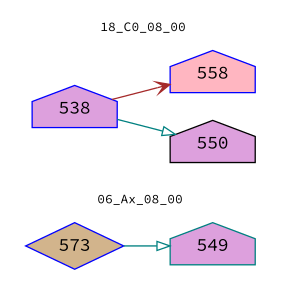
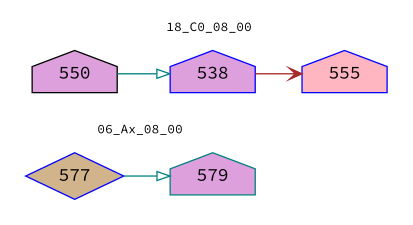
node "558": label "558" -> "555"
edge "538" -> "550": reversed
node "573": label "573" -> "577"
node "549": label "549" -> "579"
